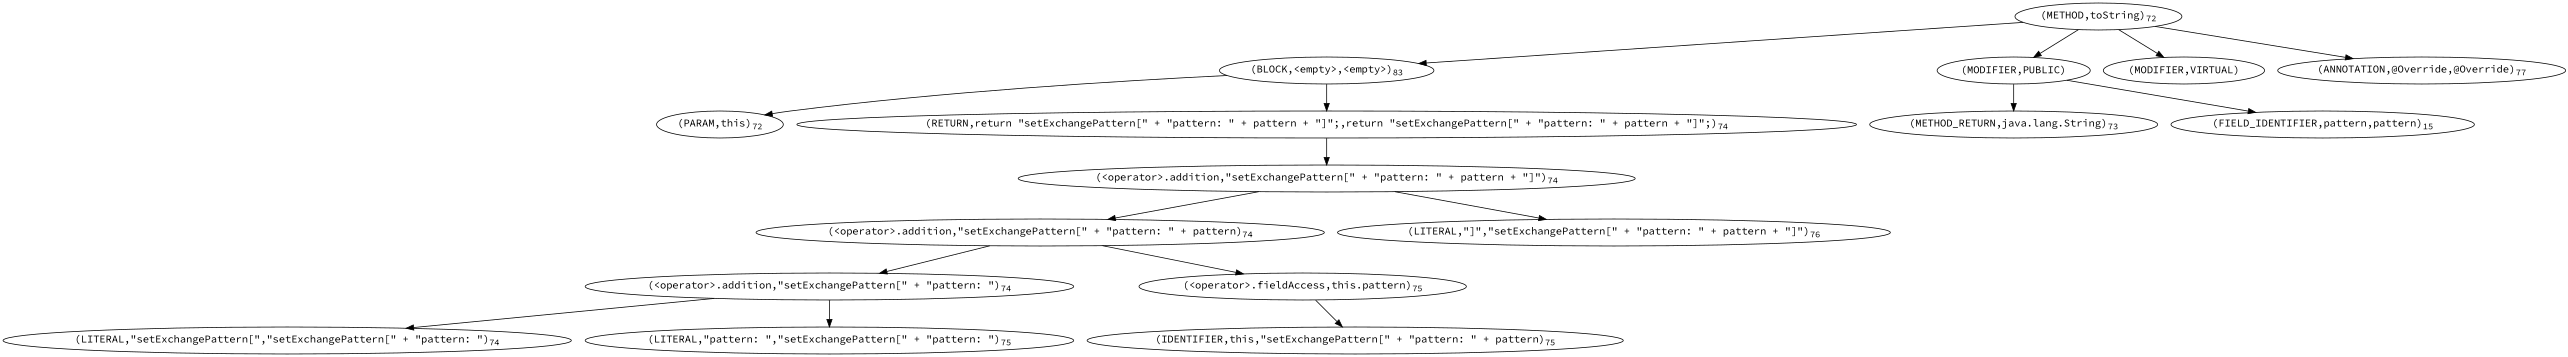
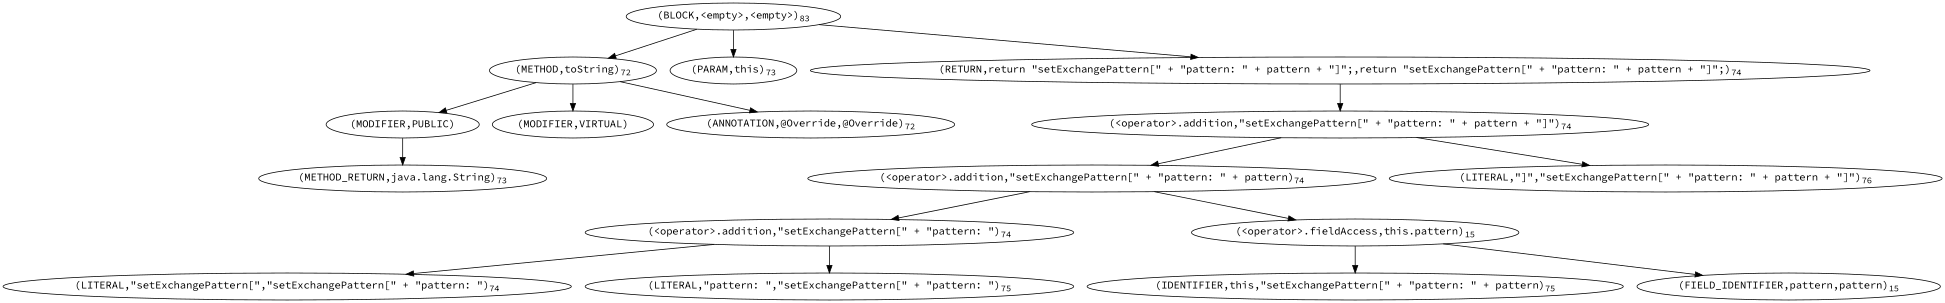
edge "(METHOD,toString)" -> "(BLOCK,<empty>,<empty>)": reversed
node "(ANNOTATION,@Override,@Override)": text "77" -> "72"
edge "(MODIFIER,PUBLIC)" -> "(FIELD_IDENTIFIER,pattern,pattern)": now "(<operator>.fieldAccess,this.pattern)" -> "(FIELD_IDENTIFIER,pattern,pattern)"
node "(PARAM,this)": text "72" -> "73"
node "(<operator>.fieldAccess,this.pattern)": text "75" -> "15"
